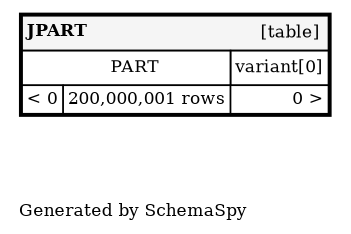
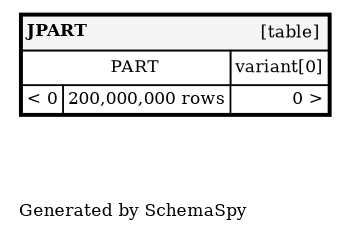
node "JPART": text "200,000,001 rows" -> "200,000,000 rows"
